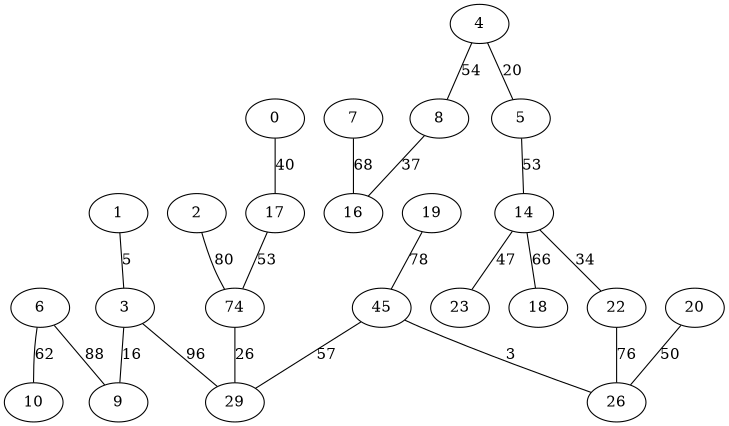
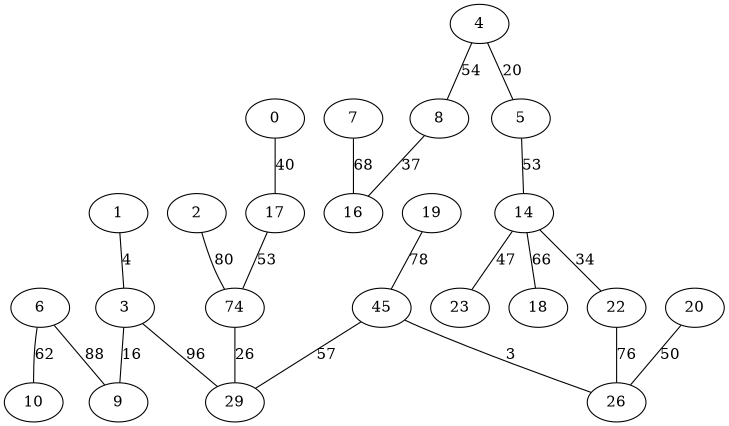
edge "1" -- "3": label "5" -> "4"
